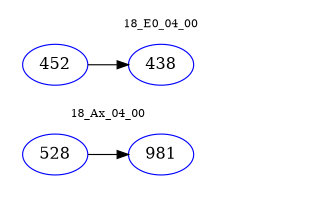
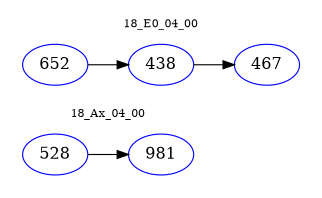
node "452": label "452" -> "652"
node "467": added
